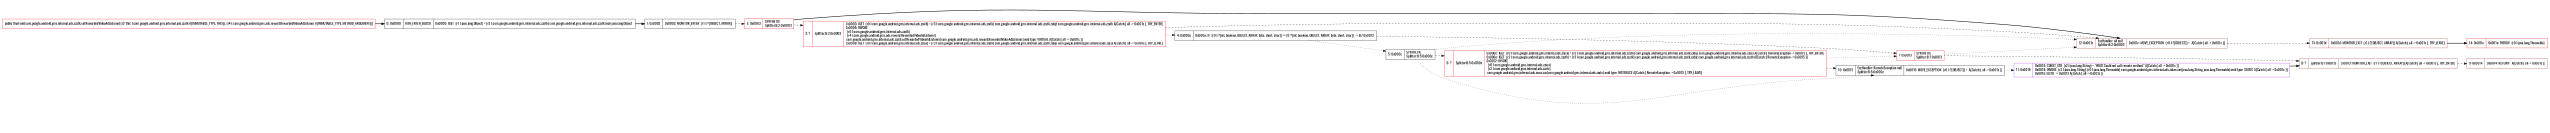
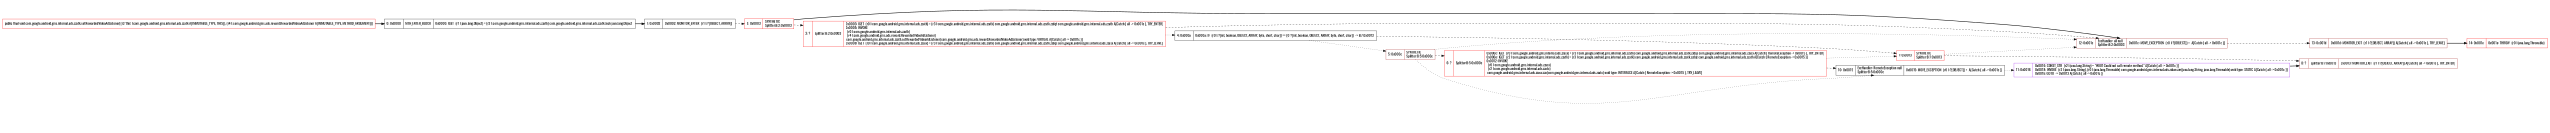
node "5: 0x000c": color black -> brown
node "9: 0x0014": removed
